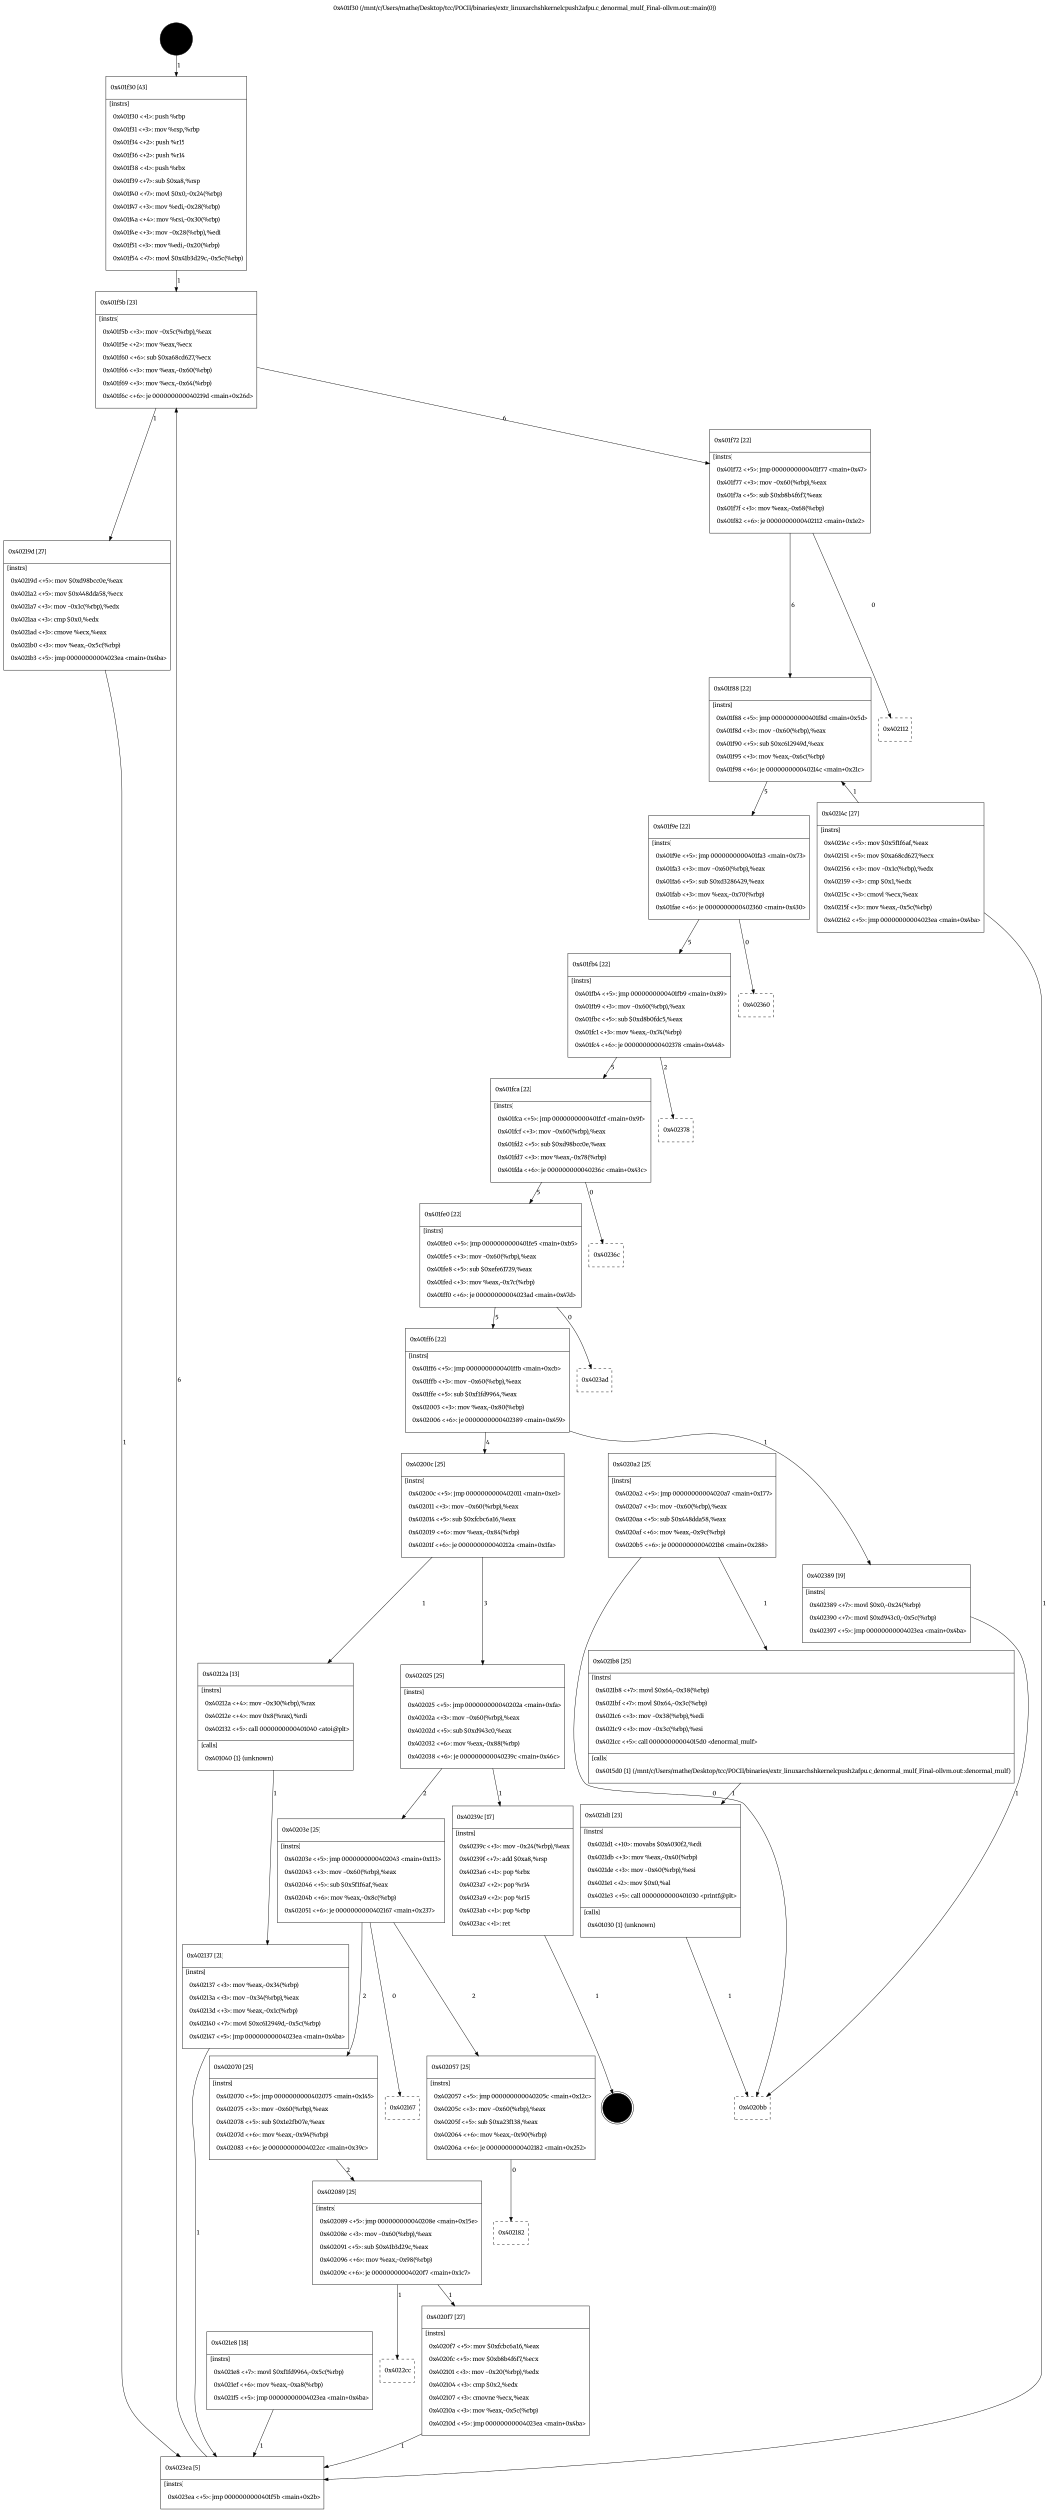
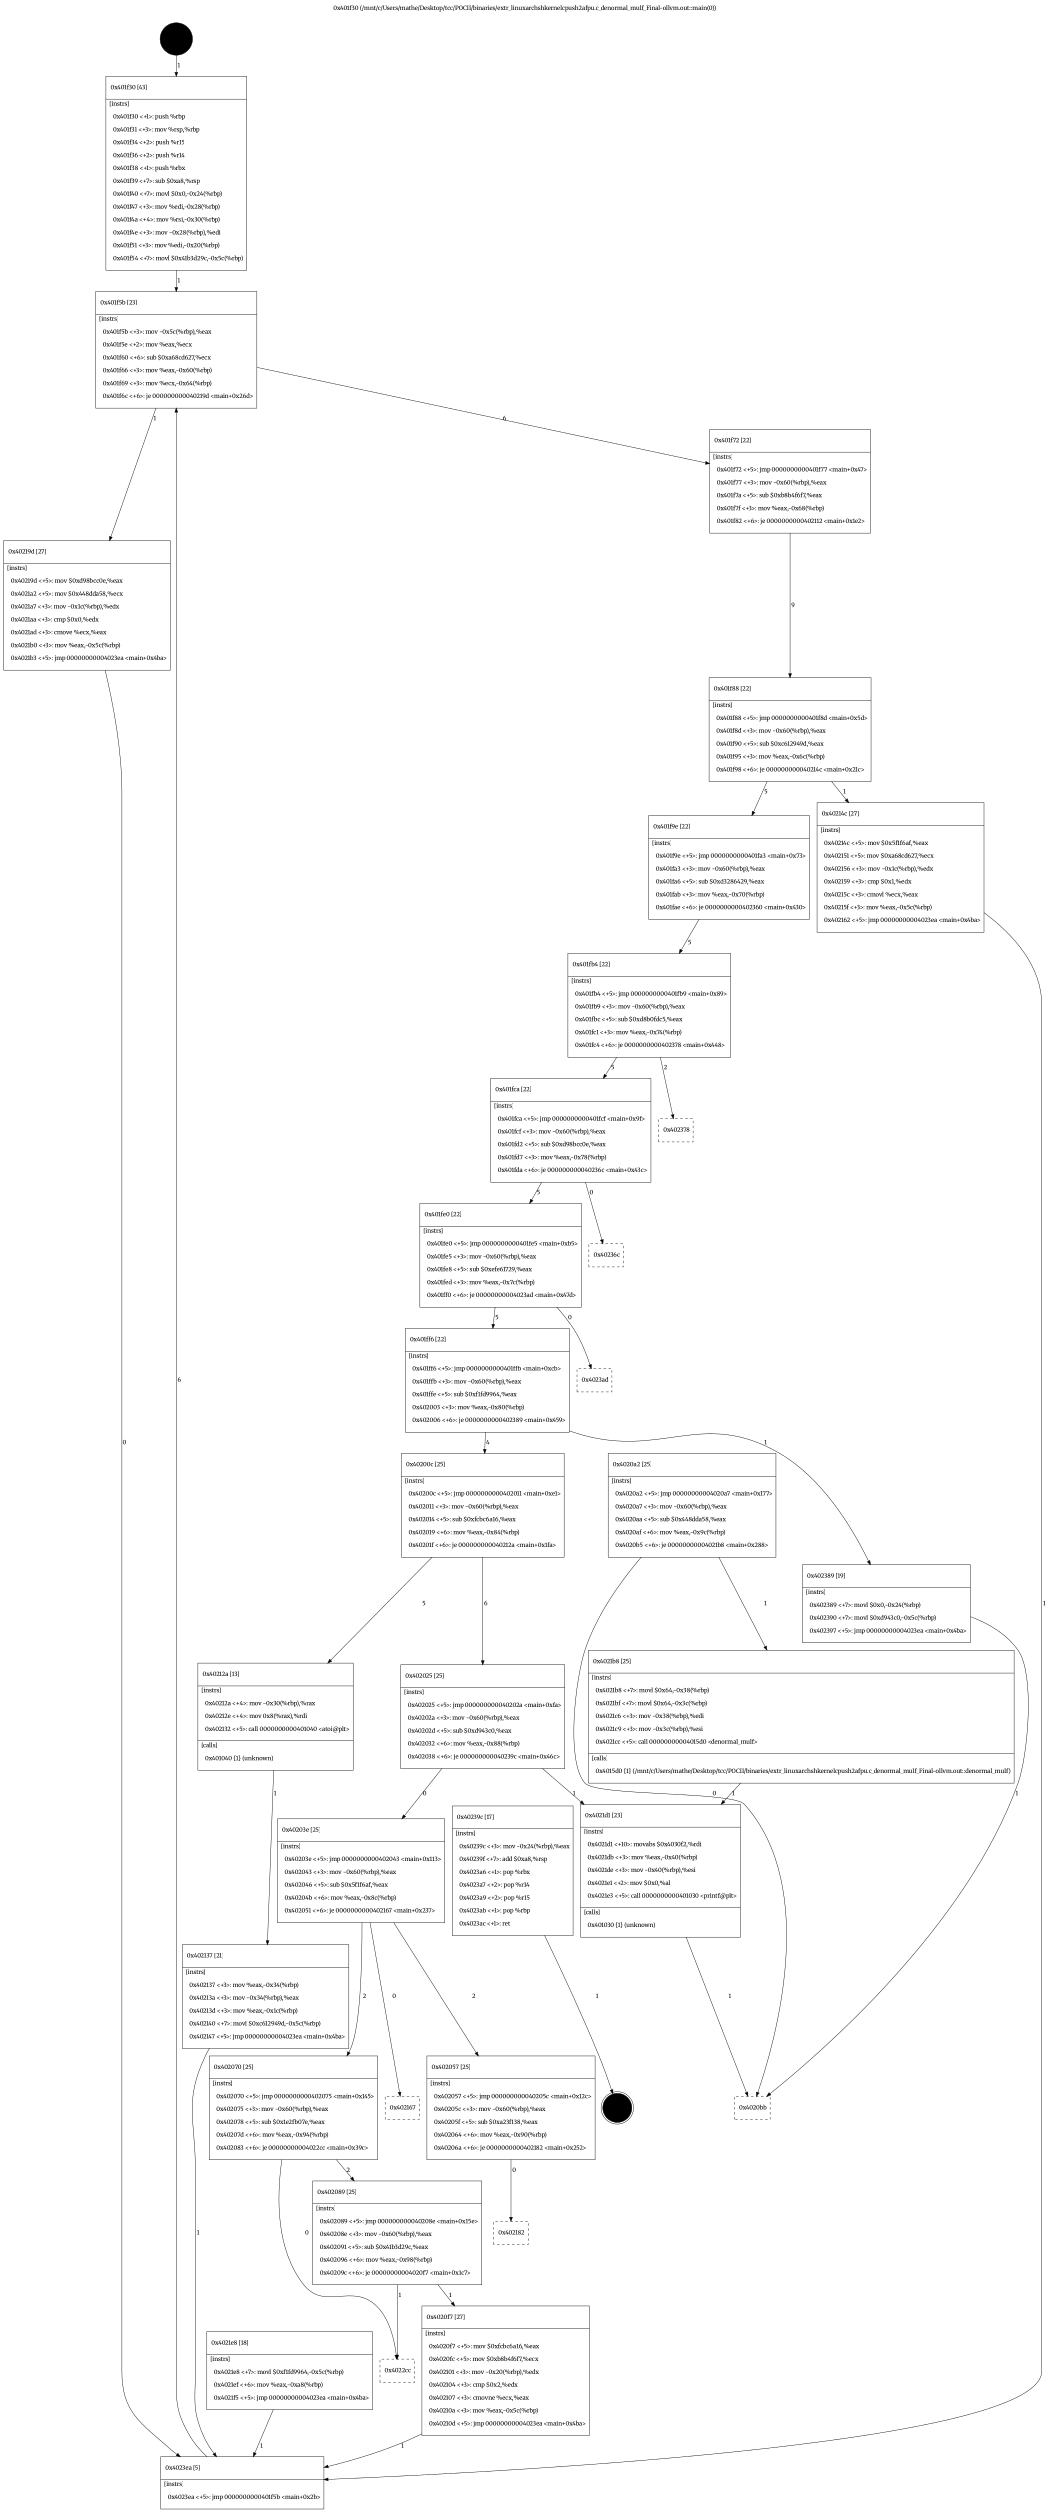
edge "0x401f72 [22]" -> "0x401f88 [22]": label " 6" -> " 9"
node "0x402112": removed
edge "0x40214c [27]" -> "0x401f88 [22]": reversed
node "0x402360": removed
edge "0x40219d [27]" -> "0x4023ea [5]": label " 1" -> " 0"
edge "0x40200c [25]" -> "0x40212a [13]": label " 1" -> " 5"
edge "0x40200c [25]" -> "0x402025 [25]": label " 3" -> " 6"
edge "0x402025 [25]" -> "0x40239c [17]": now "0x402025 [25]" -> "0x4021d1 [23]"
edge "0x402025 [25]" -> "0x40203e [25]": label " 2" -> " 0"
edge "0x402070 [25]" -> "0x4022cc": added, label "0"
